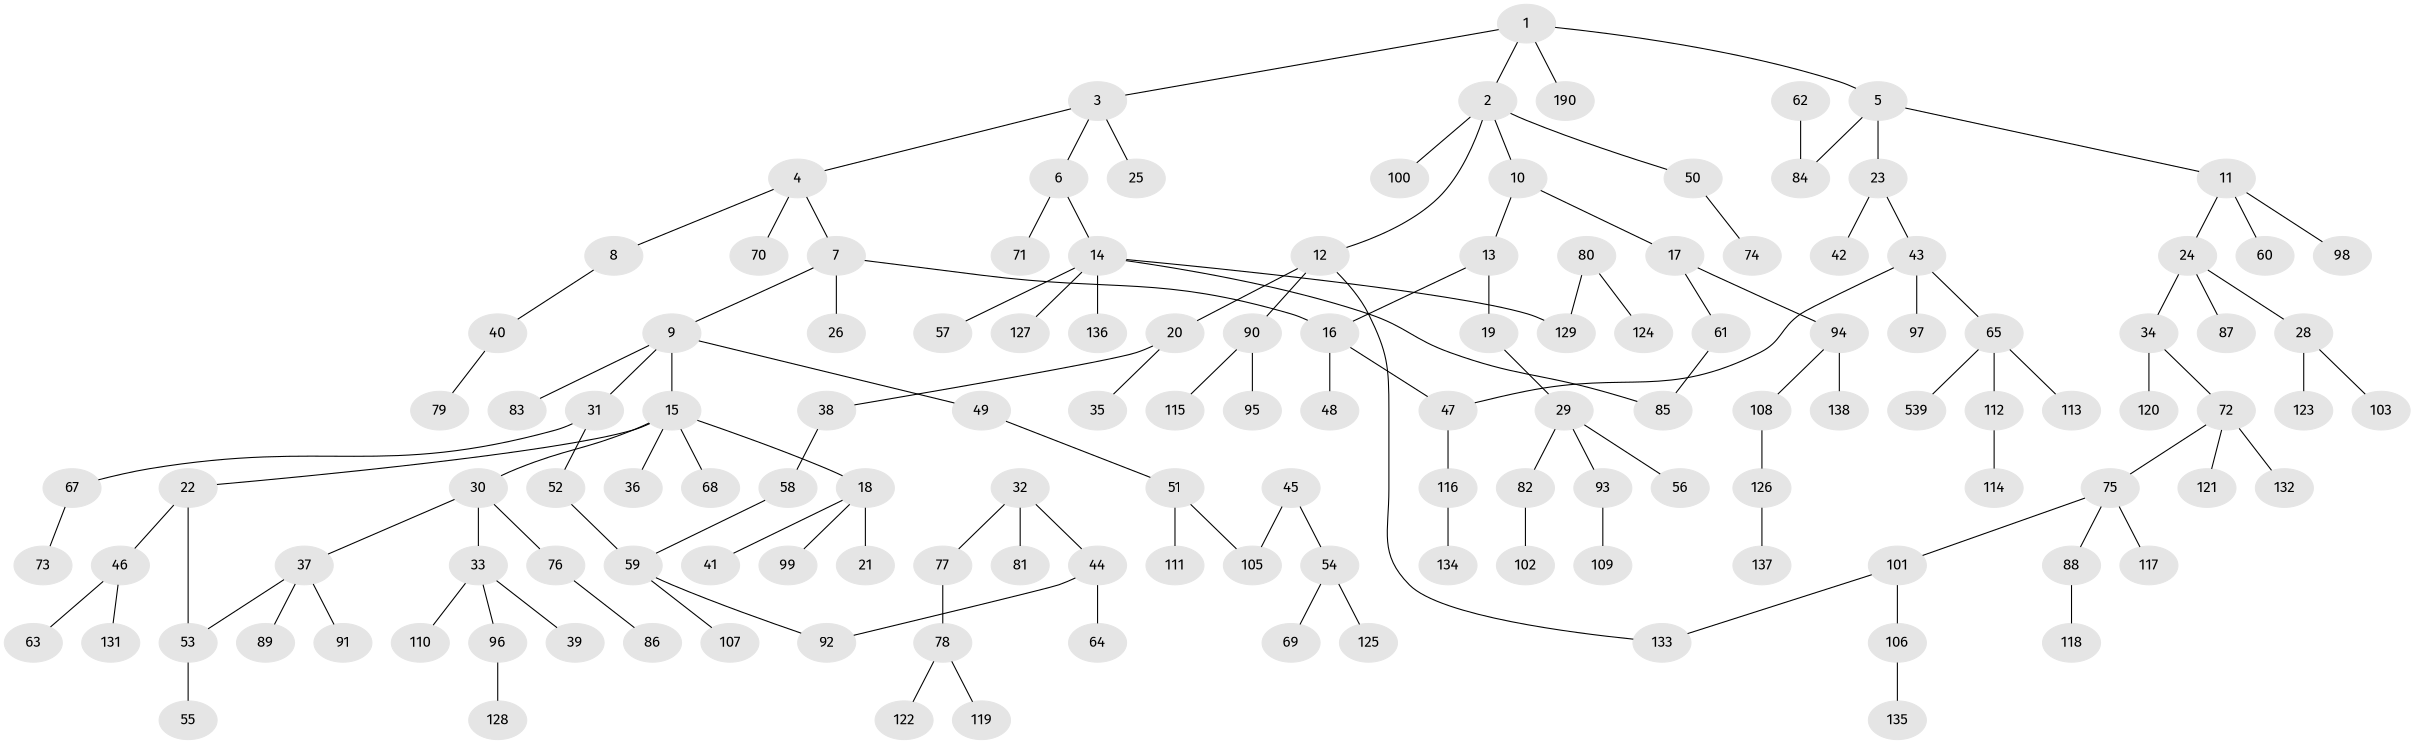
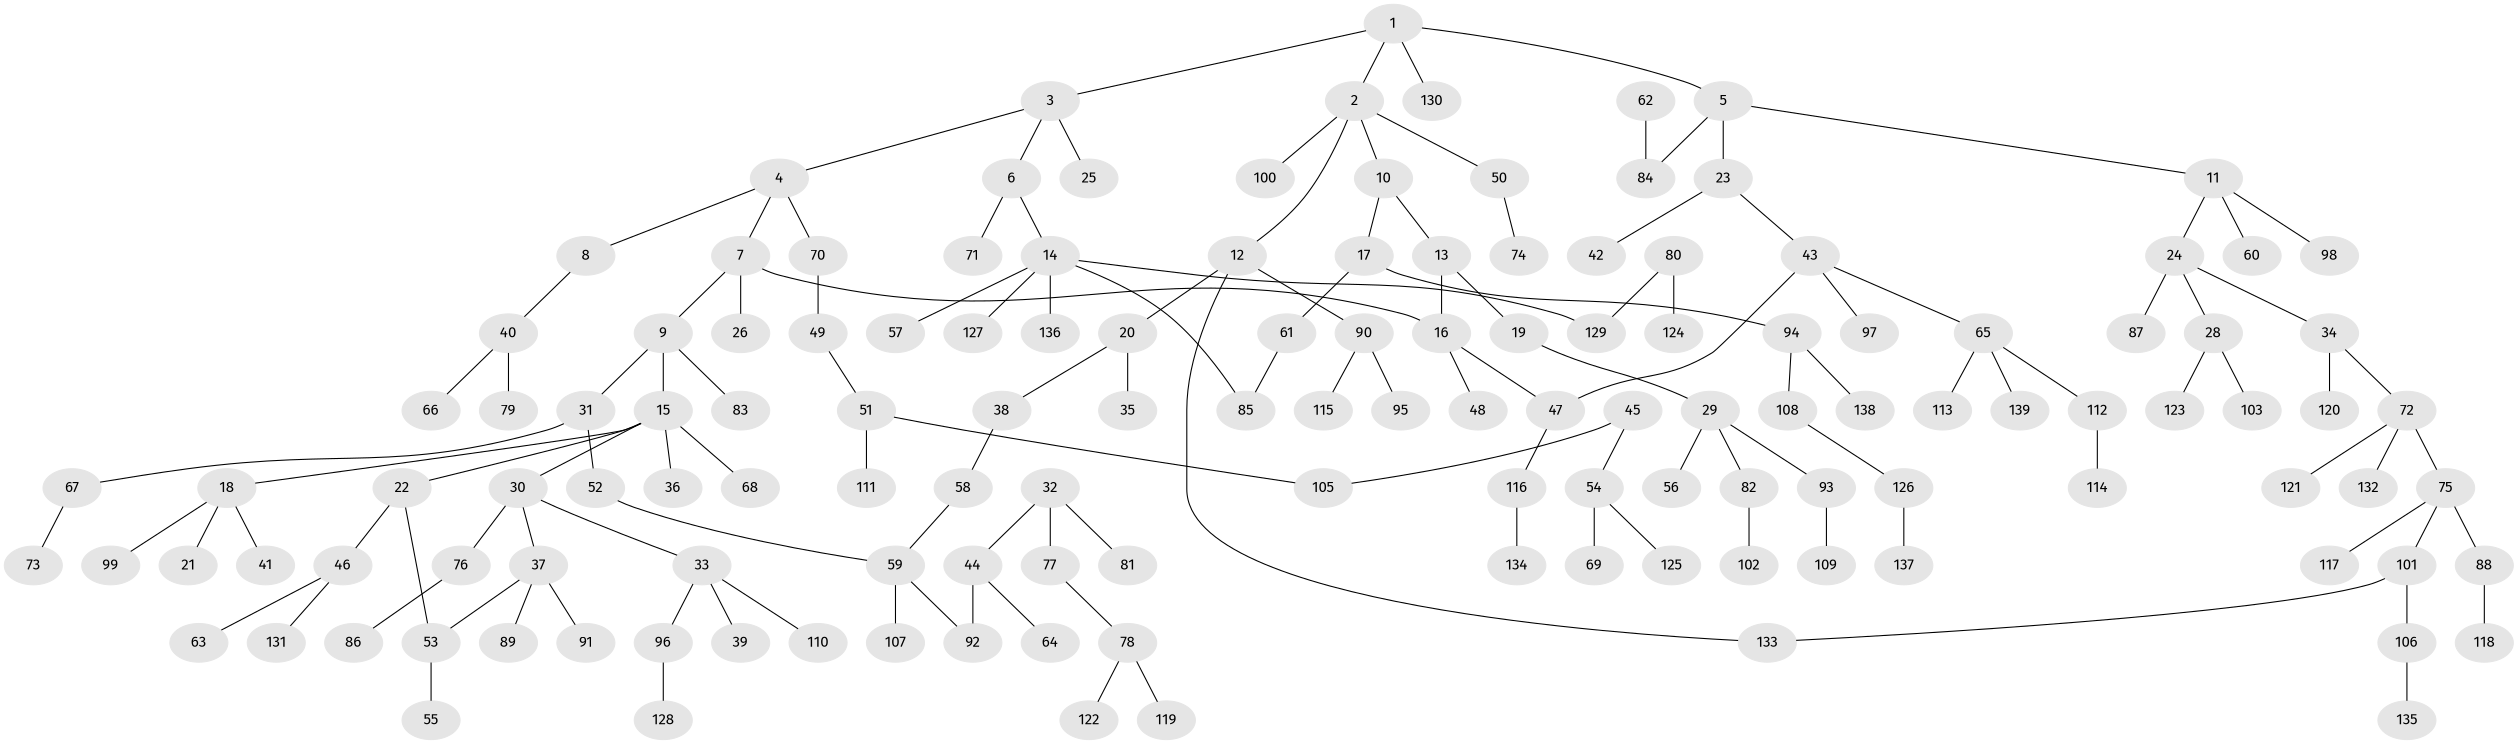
node "190": label "190" -> "130"
edge "9" -- "49": now "70" -- "49"
node "66": added
node "539": label "539" -> "139"
